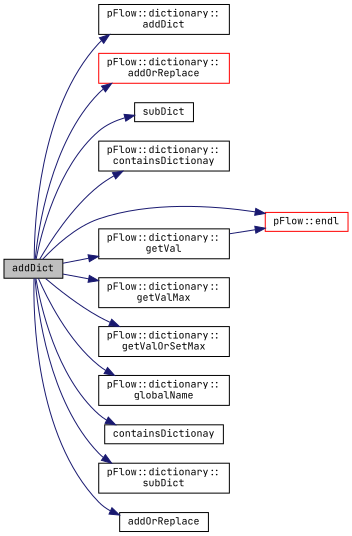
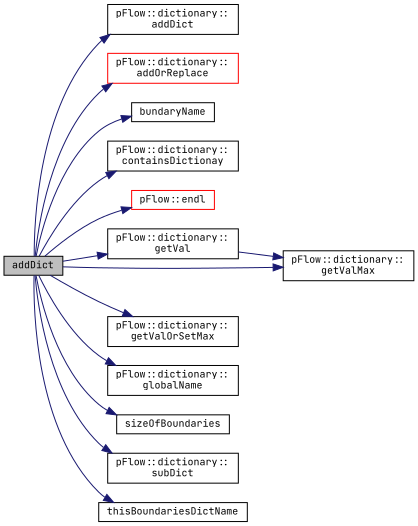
node "subDict": label "subDict" -> "bundaryName"
edge "pFlow::dictionary:: getVal" -> "pFlow::endl": now "pFlow::dictionary:: getVal" -> "pFlow::dictionary:: getValMax"
node "containsDictionay": label "containsDictionay" -> "sizeOfBoundaries"
node "addOrReplace": label "addOrReplace" -> "thisBoundariesDictName"
